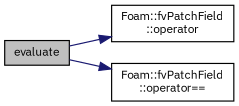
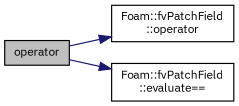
node "evaluate": label "evaluate" -> "operator"
node "Foam::fvPatchField ::operator==": label "Foam::fvPatchField ::operator==" -> "Foam::fvPatchField ::evaluate=="
